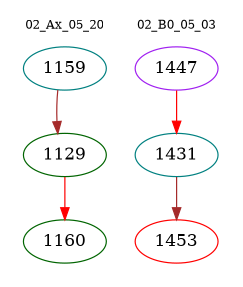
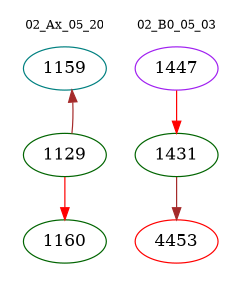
edge "1159" -> "1129": reversed
node "1431": color teal -> darkgreen
node "1453": label "1453" -> "4453"
